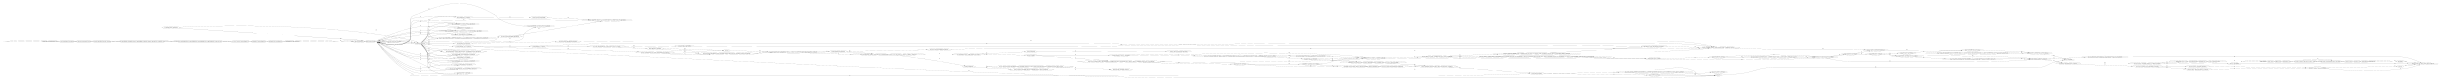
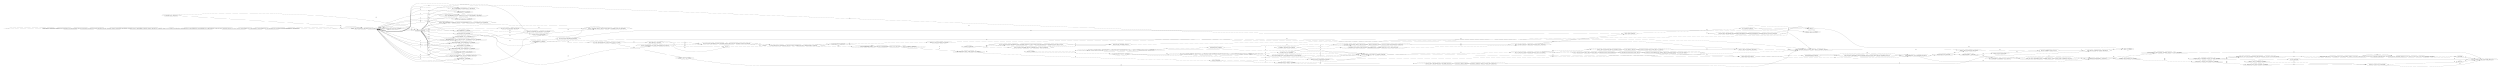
node "'mov dword [esp+0x4], 0x0', 'cmp ebp, 0x3', 'jge 0x804a9b7',": added
